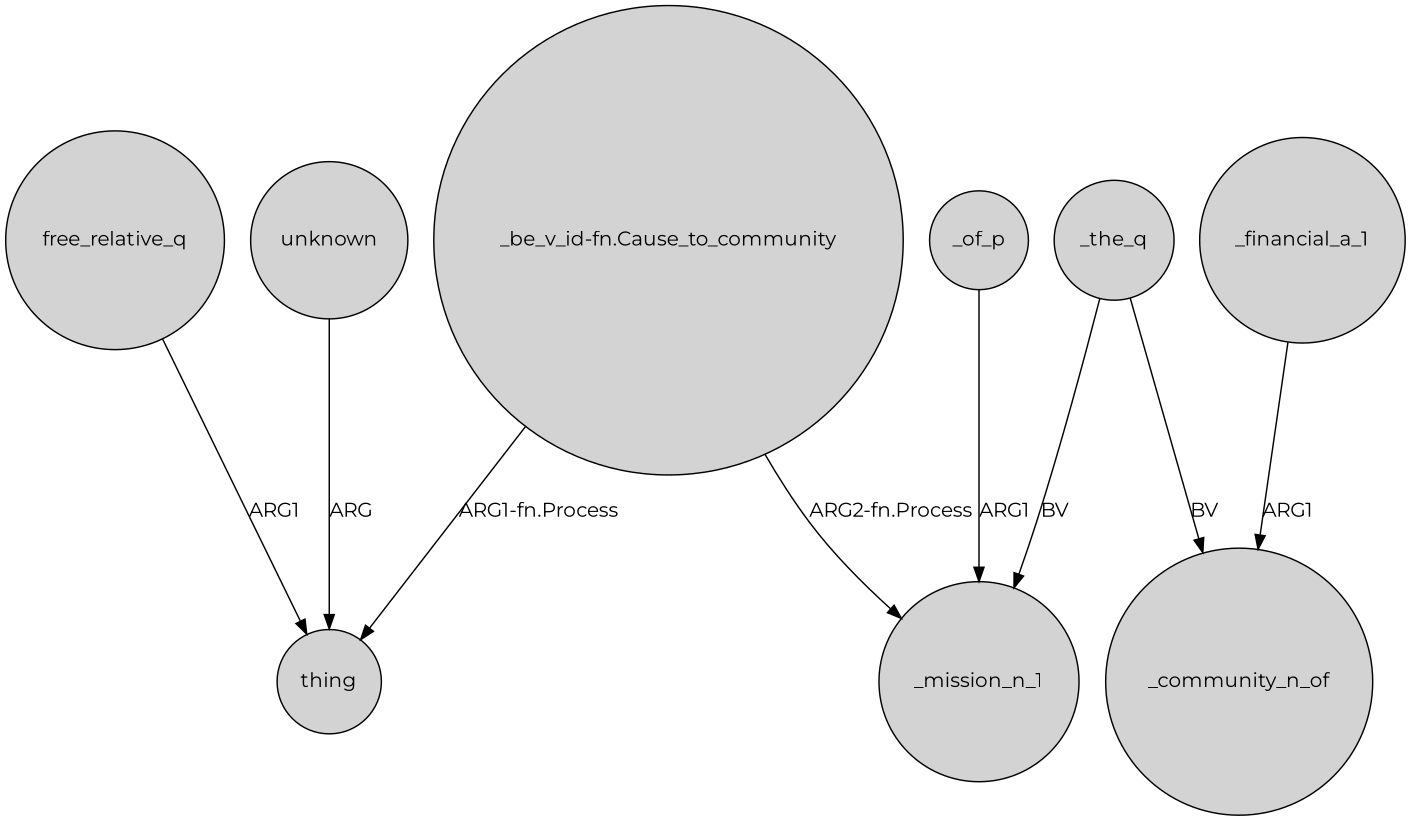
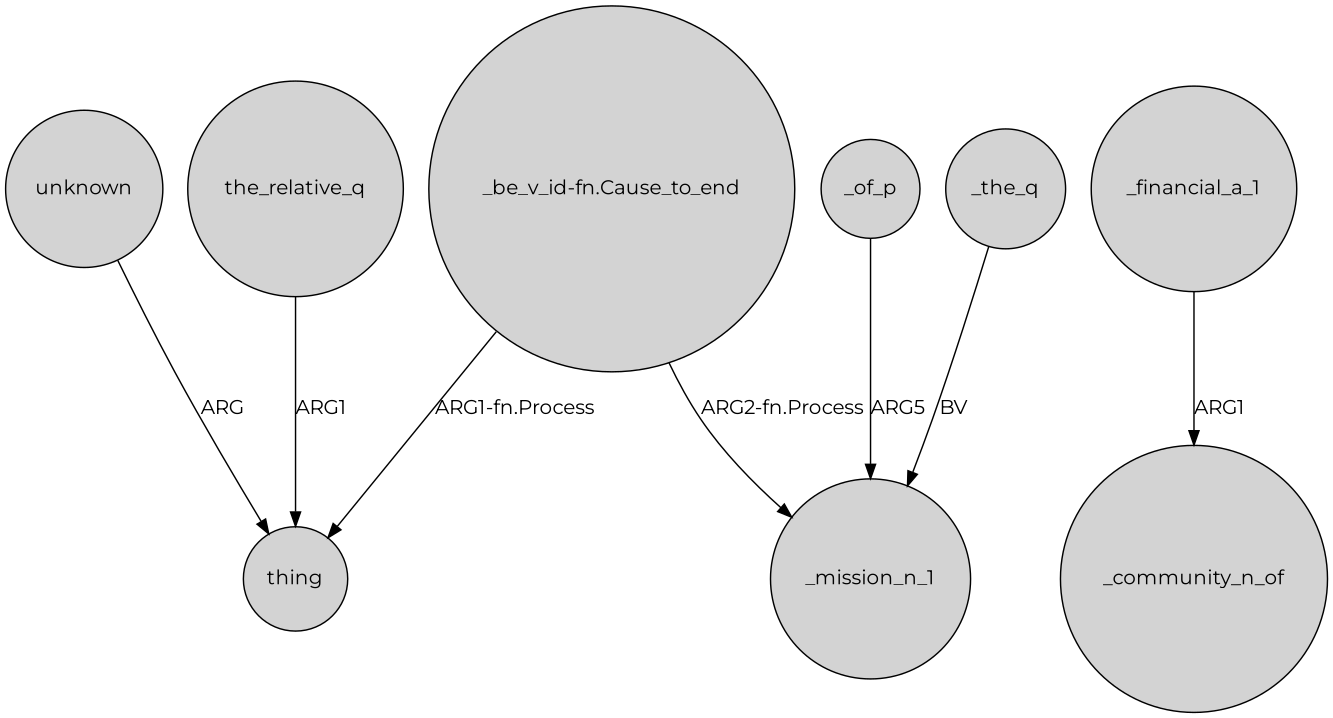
node "free_relative_q": label "free_relative_q" -> "the_relative_q"
node "_be_v_id-fn.Cause_to_community": label "_be_v_id-fn.Cause_to_community" -> "_be_v_id-fn.Cause_to_end"
edge "_the_q" -> "_community_n_of": removed, label "BV"
edge "_of_p" -> "_mission_n_1": label "ARG1" -> "ARG5"
